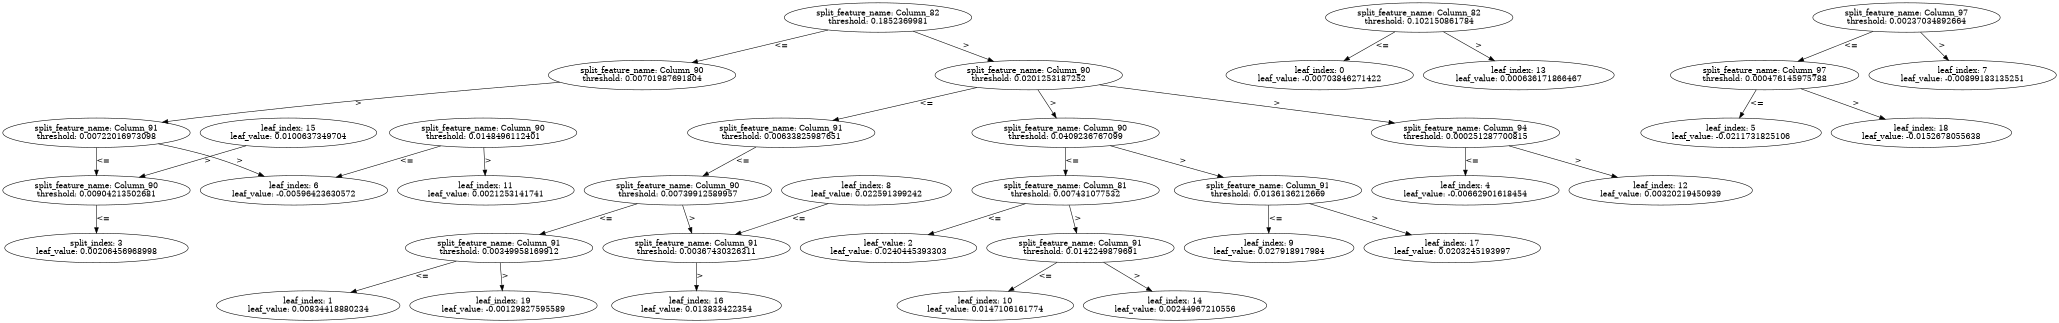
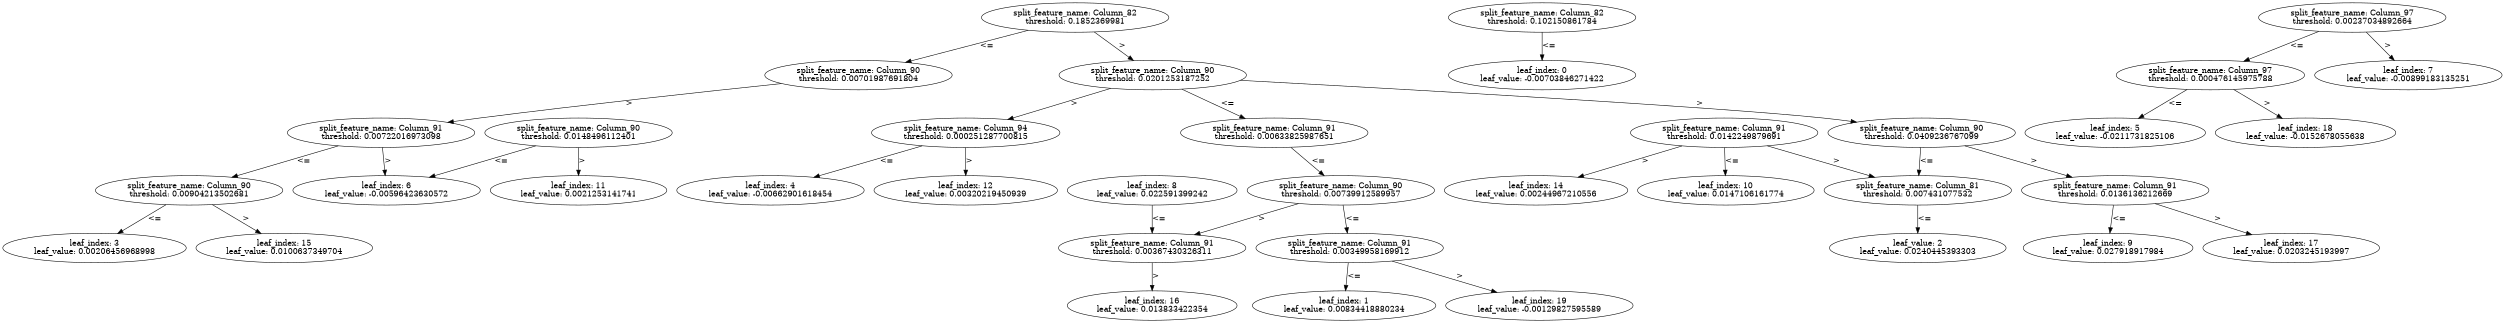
node "leaf_index: 13 leaf_value: 0.000636171866467": removed
edge "leaf_index: 15 leaf_value: 0.0100637349704" -> "split_feature_name: Column_90 threshold: 0.00904213502681": reversed
edge "split_feature_name: Column_81 threshold: 0.007431077532" -> "split_feature_name: Column_91 threshold: 0.0142249879691": reversed
node "split_index: 3 leaf_value: 0.00206456968998": label "split_index: 3 leaf_value: 0.00206456968998" -> "leaf_index: 3 leaf_value: 0.00206456968998"
